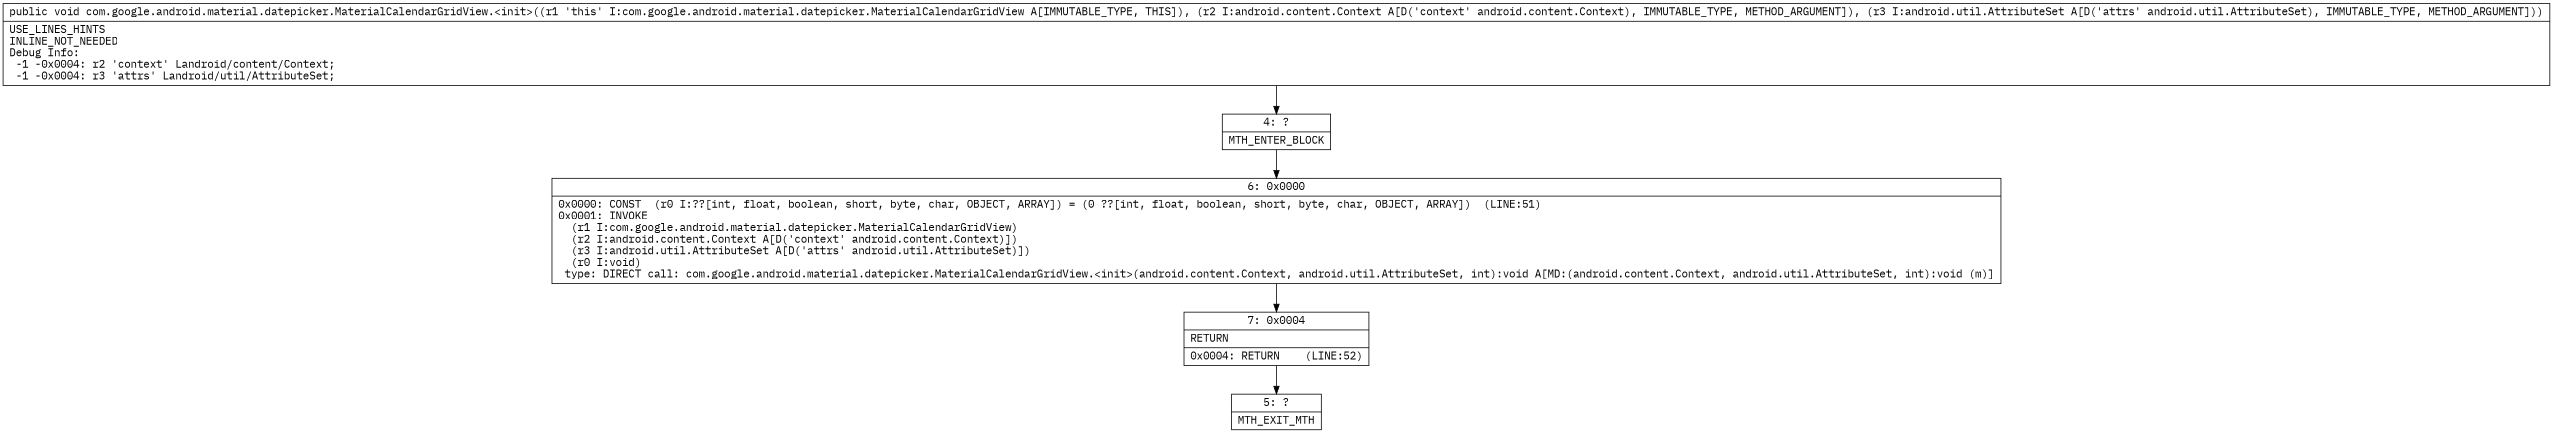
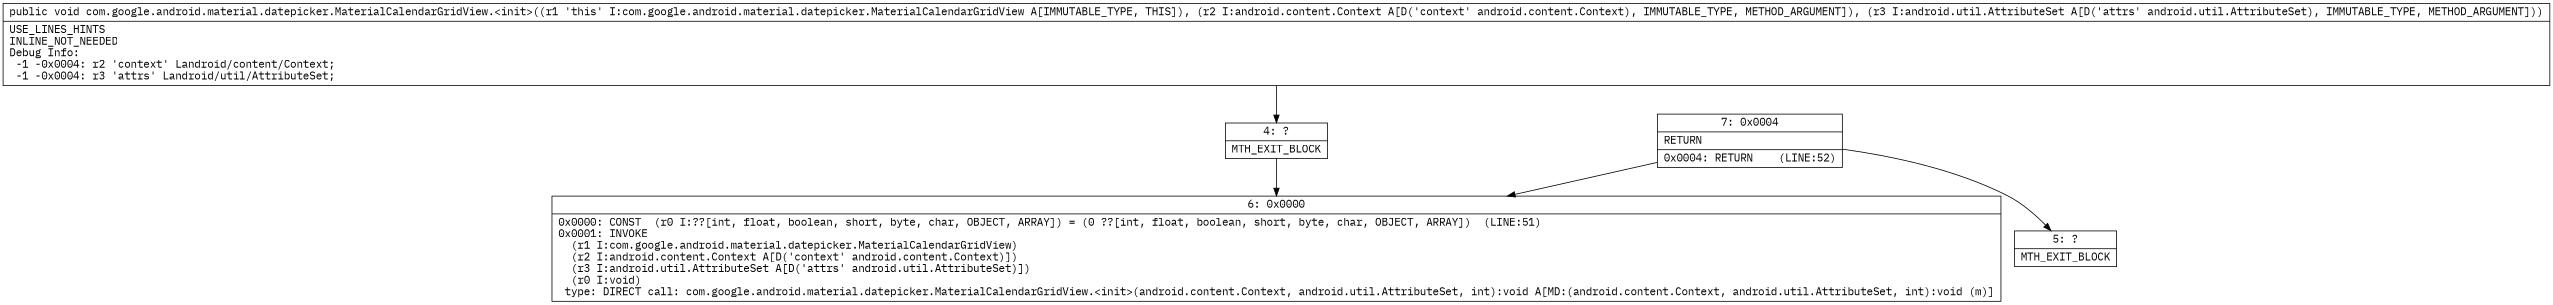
node "4: ?": text "MTH_ENTER_BLOCK" -> "MTH_EXIT_BLOCK"
edge "6: 0x0000" -> "7: 0x0004": reversed
node "5: ?": text "MTH_EXIT_MTH" -> "MTH_EXIT_BLOCK"
